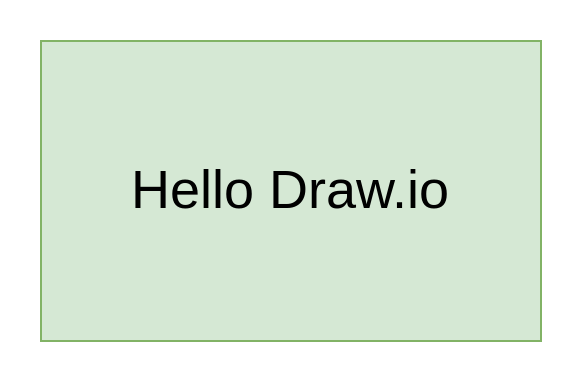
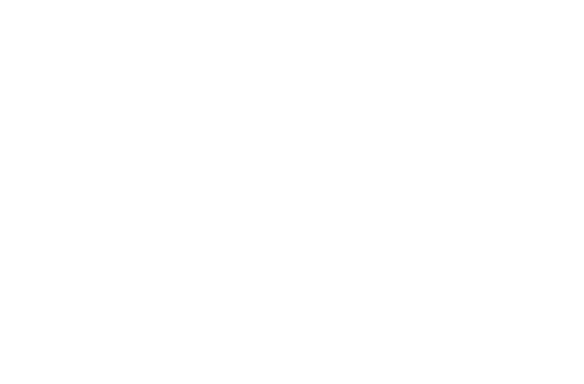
node "Hello Draw.io": removed
